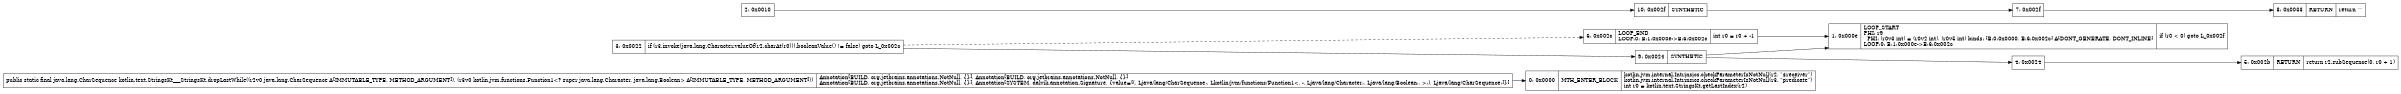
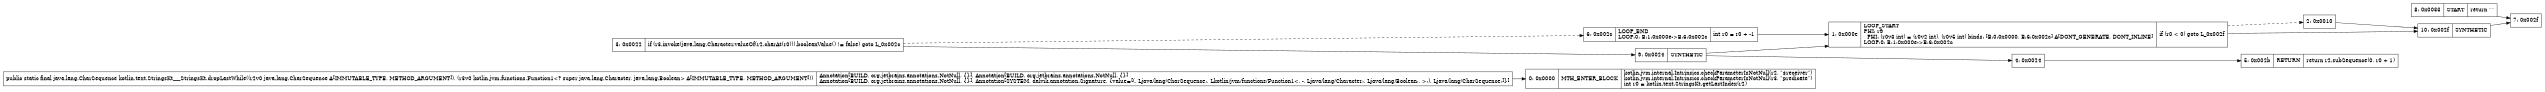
edge "7: 0x002f" -> "8: 0x0033": reversed
node "8: 0x0033": text "RETURN" -> "START"
edge "1: 0x000e" -> "2: 0x0010": added
edge "1: 0x000e" -> "10: 0x002f": added
